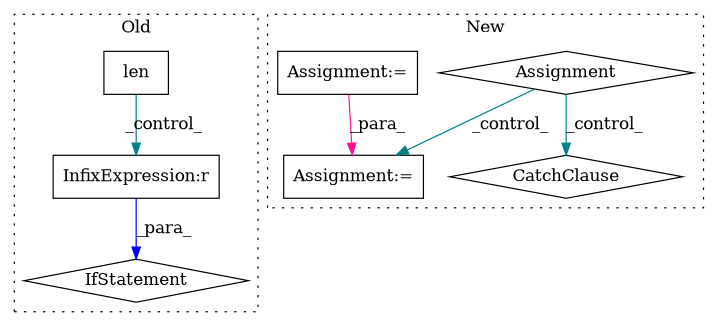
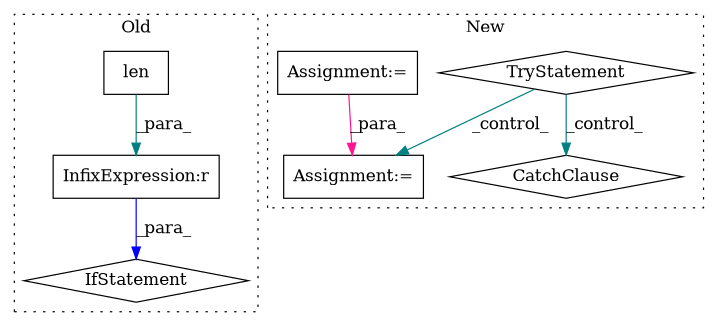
node "Assignment": label "Assignment" -> "TryStatement"
edge "len" -> "InfixExpression:r": label "_control_" -> "_para_"
